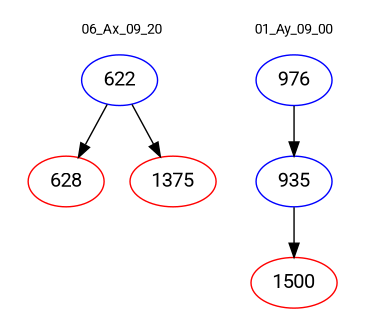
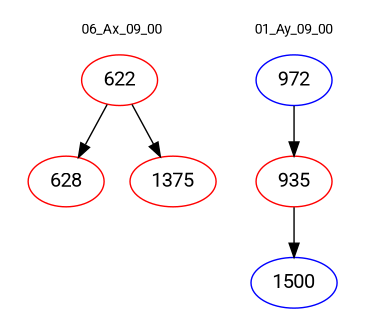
cluster "06_Ax_09_20": label "06_Ax_09_20" -> "06_Ax_09_00"
node "622": color blue -> red
node "976": label "976" -> "972"
node "935": color blue -> red
node "1500": color red -> blue
